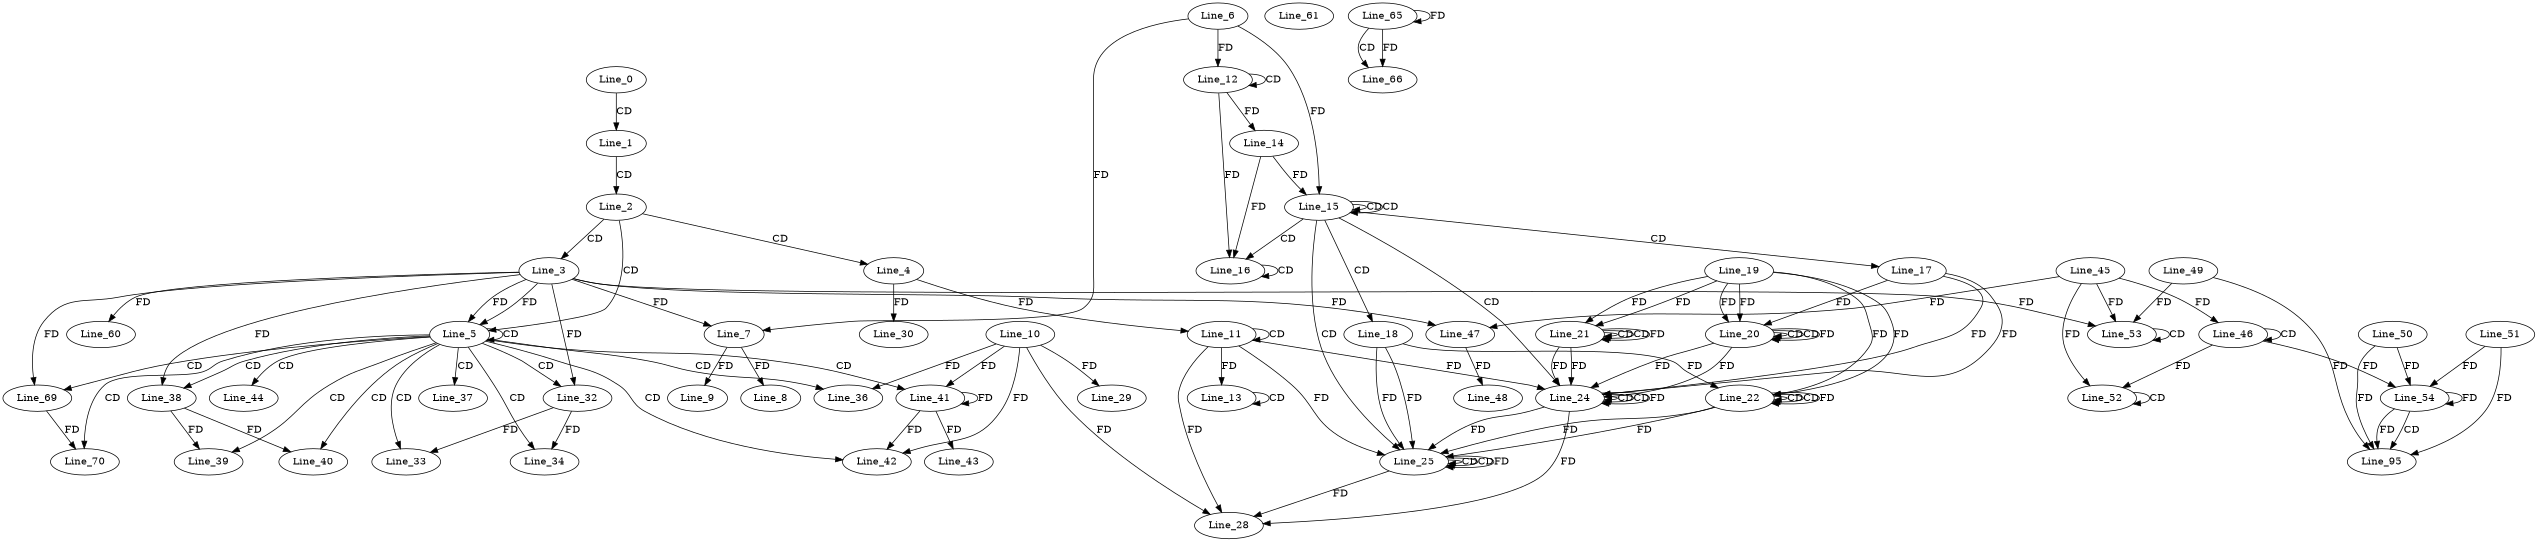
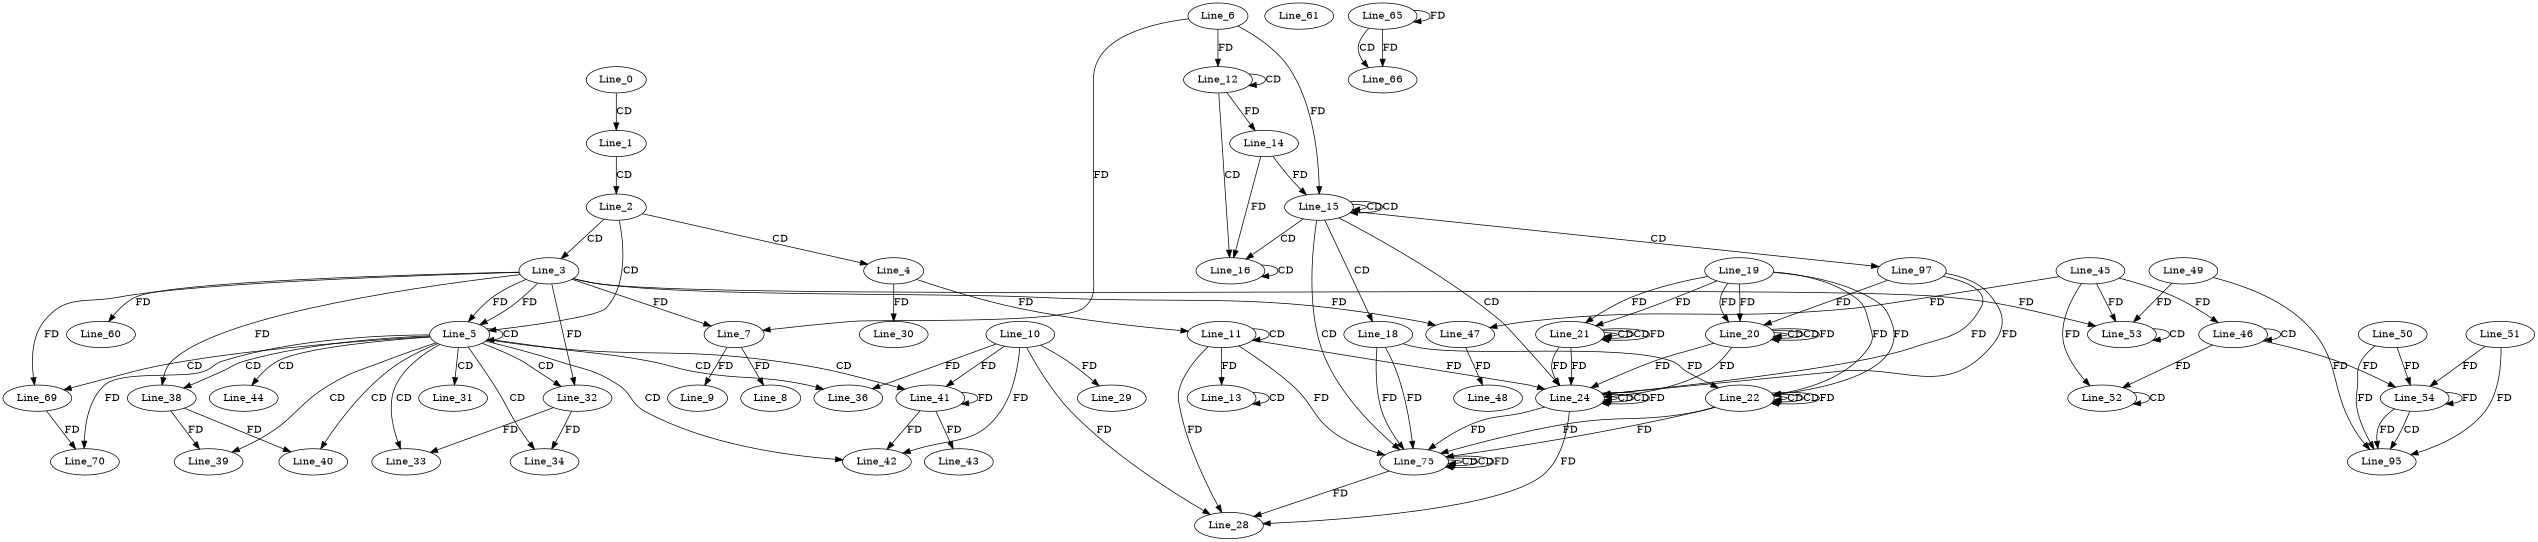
edge "Line_12" -> "Line_16": label "FD" -> "CD"
node "Line_17": label "Line_17" -> "Line_97"
edge "Line_5" -> "Line_70": label "CD" -> "FD"
node "Line_37": label "Line_37" -> "Line_31"
node "Line_25": label "Line_25" -> "Line_75"
